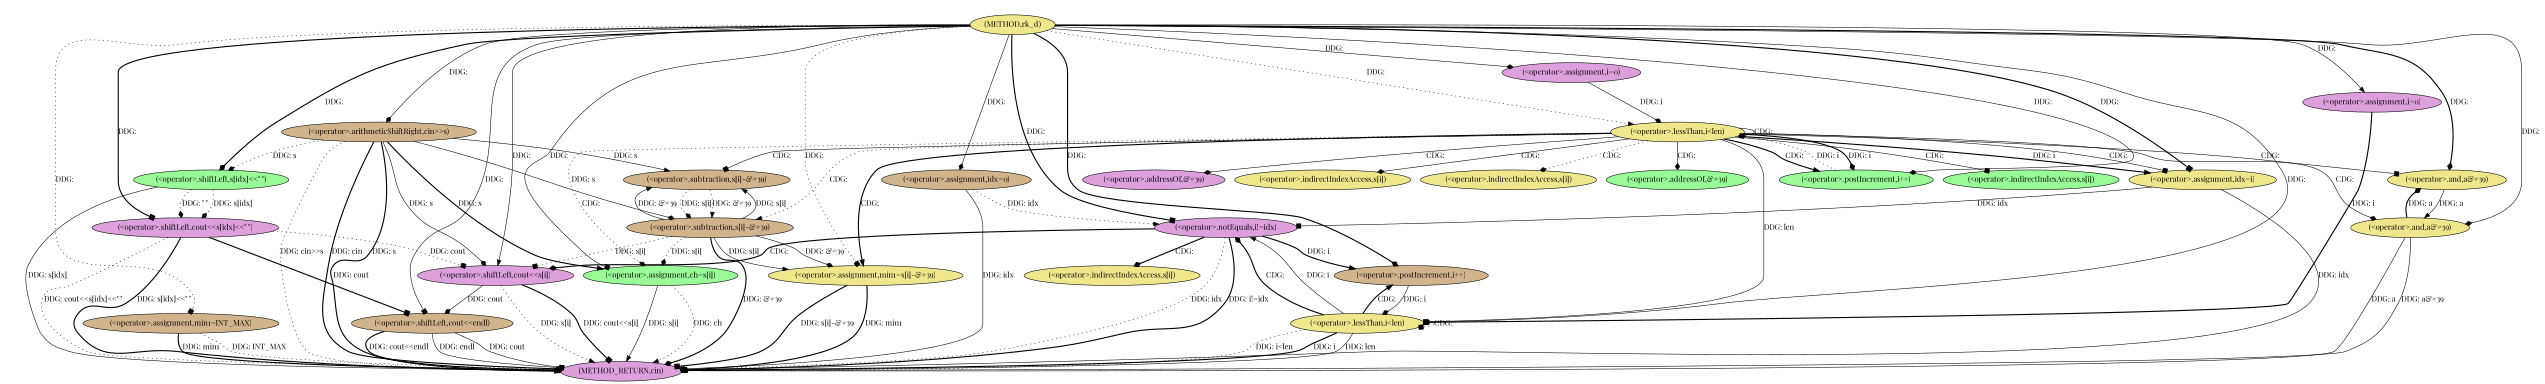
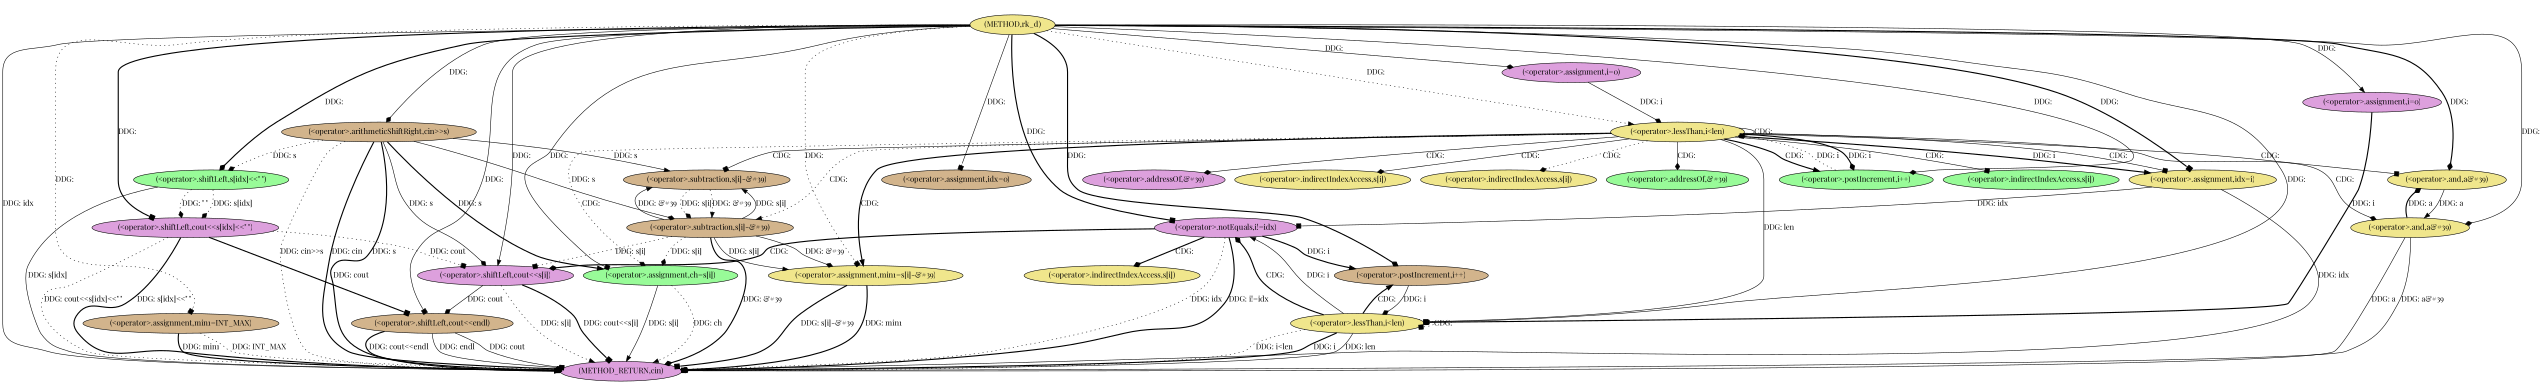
edge "(METHOD,rk_d)" -> "(<operator>.assignment,idx=0)": arrowhead diamond -> box
edge "(<operator>.assignment,idx=0)" -> "(<operator>.notEquals,i!=idx)": removed, label "DDG: idx"
edge "(<operator>.assignment,idx=0)" -> "(METHOD_RETURN,cin)": now "(METHOD,rk_d)" -> "(METHOD_RETURN,cin)"
